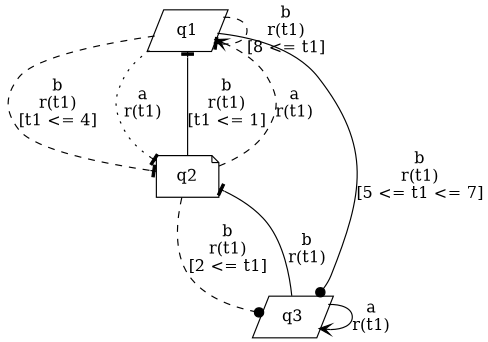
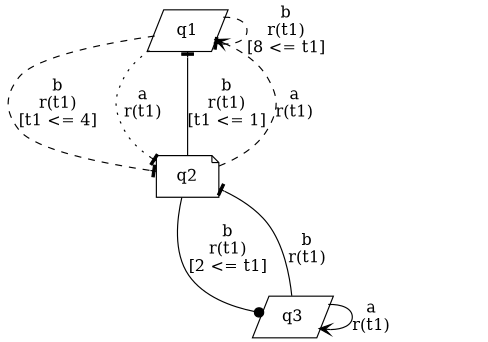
edge "q1" -> "q3": removed, label "b r(t1) [5 <= t1 <= 7]"
edge "q2" -> "q3": style dashed -> solid
